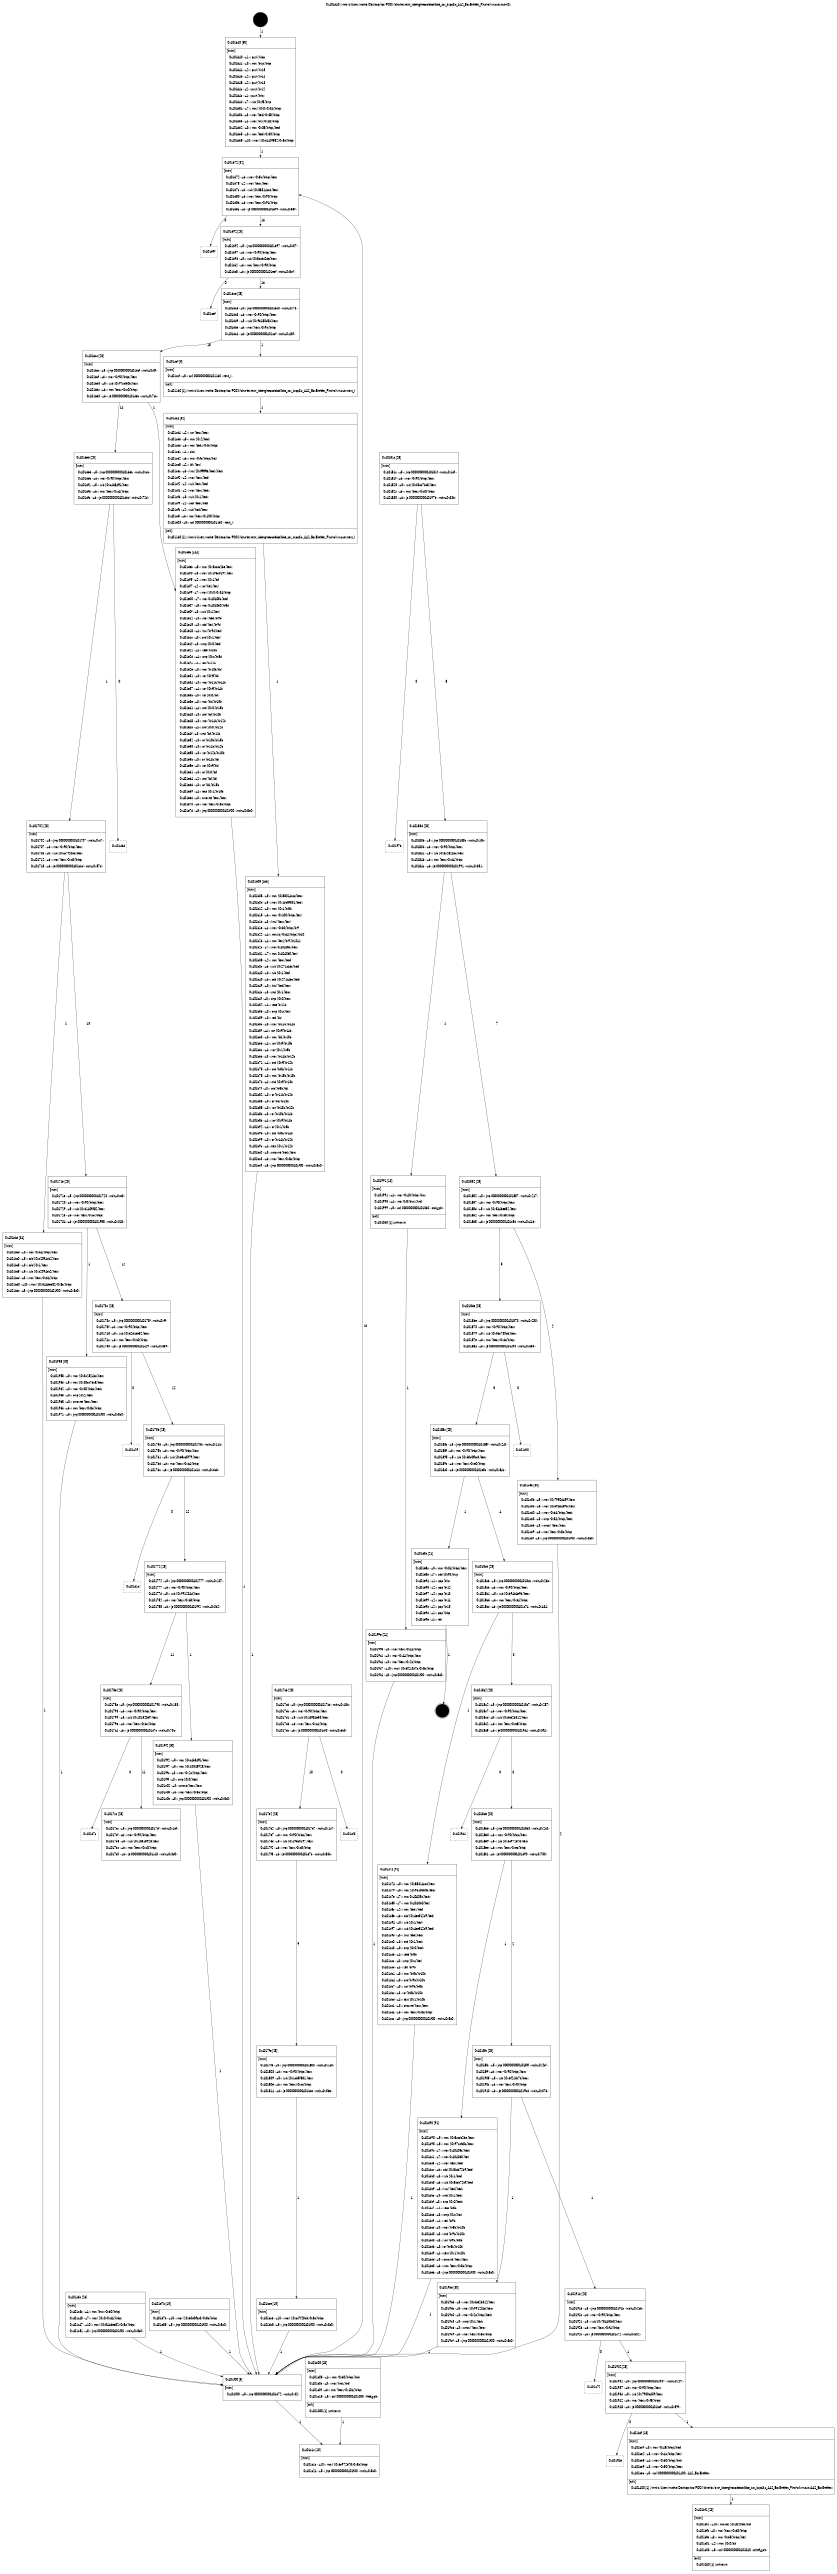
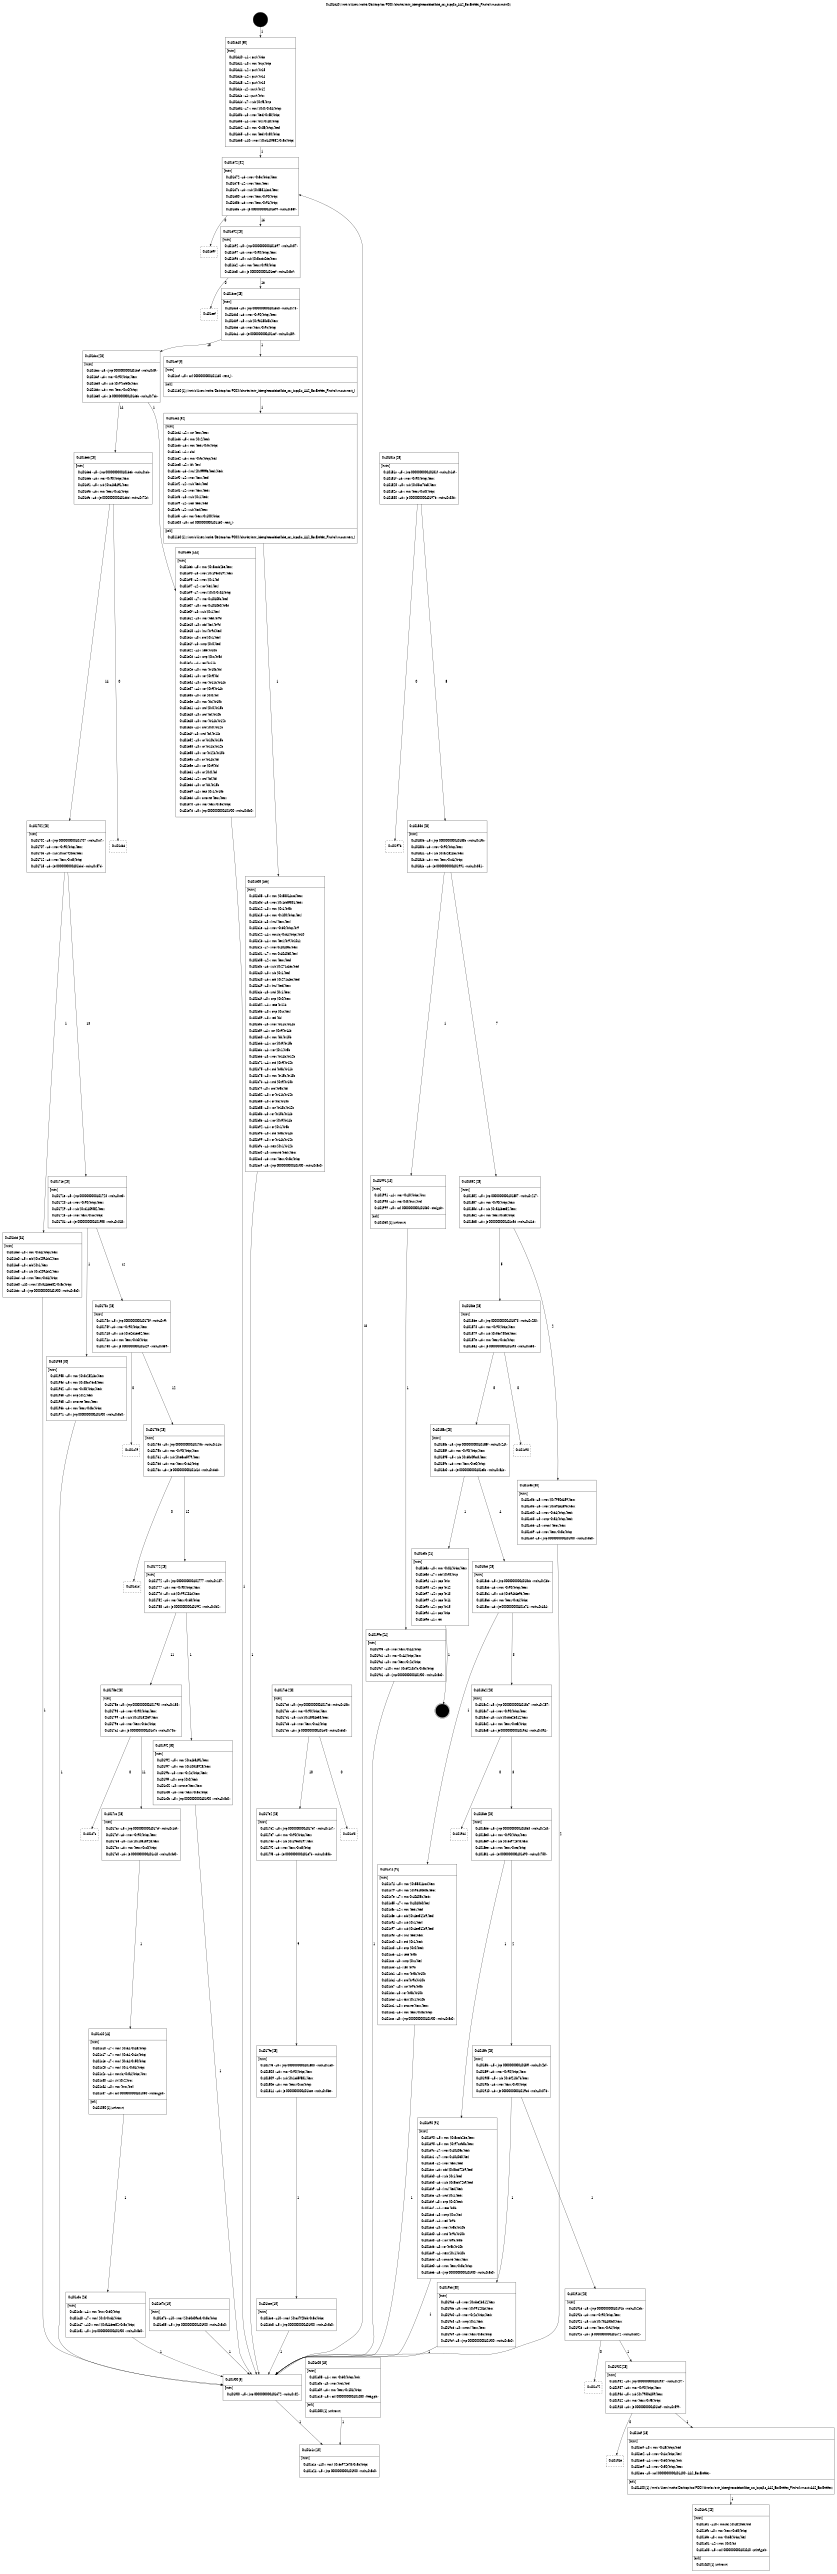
edge "0x4016e6 [28]" -> "0x401702 [28]": label " 1" -> " 14"
node "0x401a10 [44]": added
